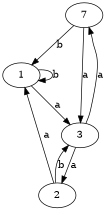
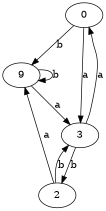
node "7": label "7" -> "0"
node "1": label "1" -> "9"
edge "3" -> "2": label "a" -> "b"
